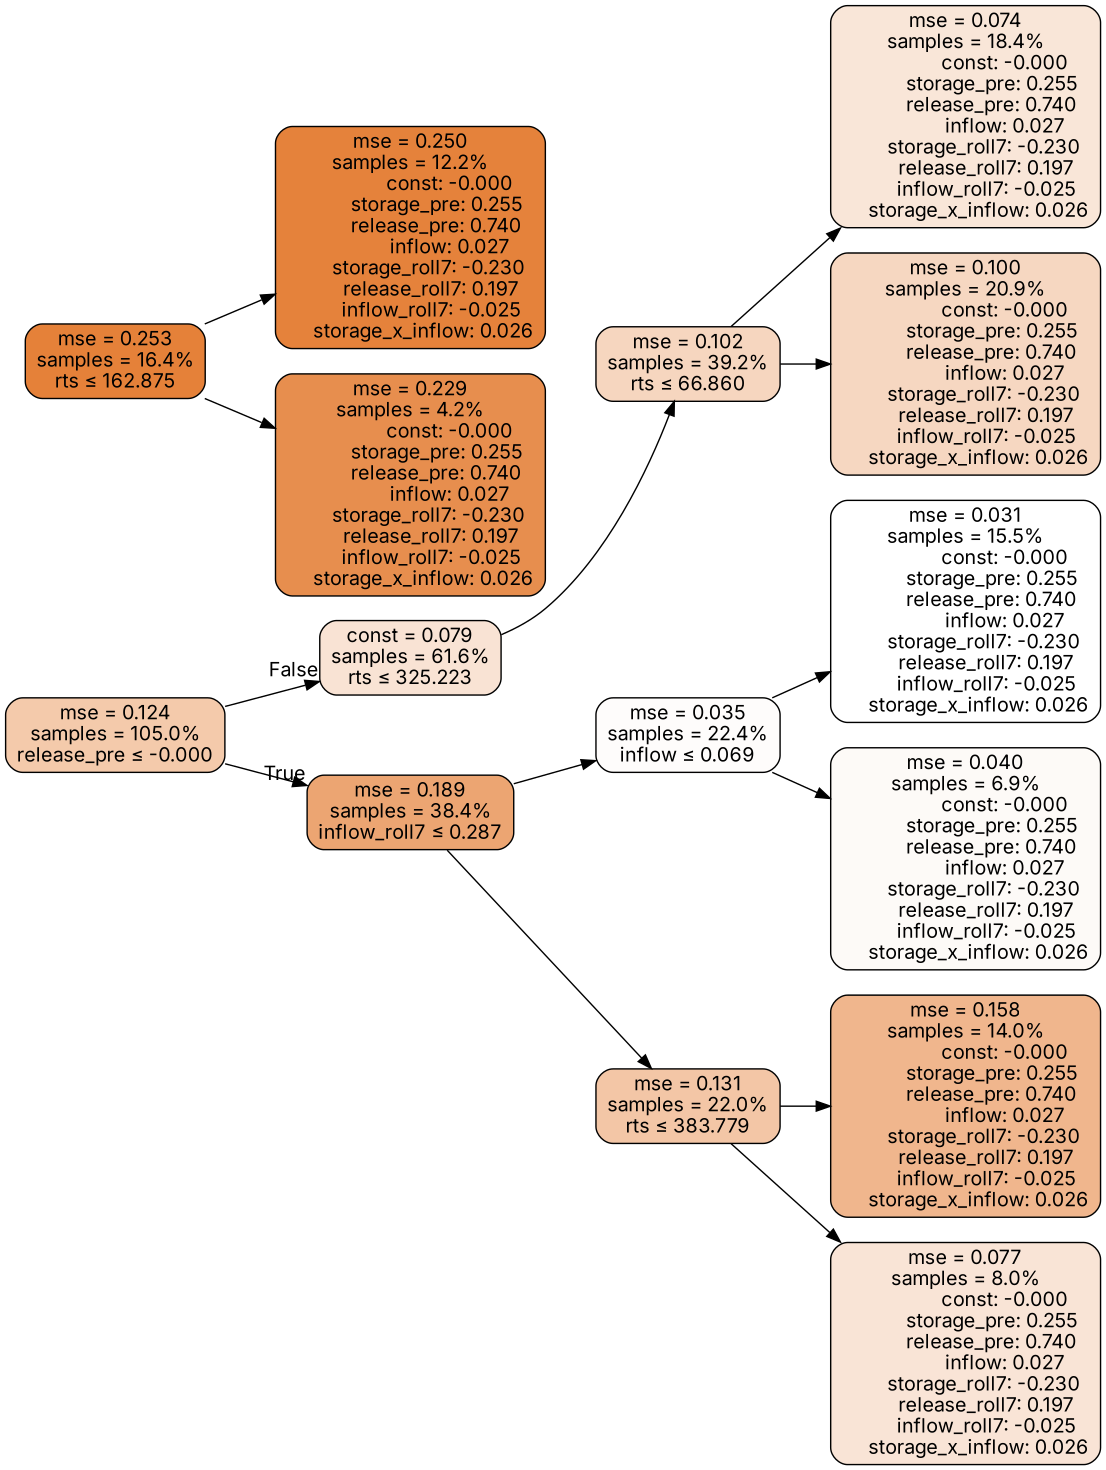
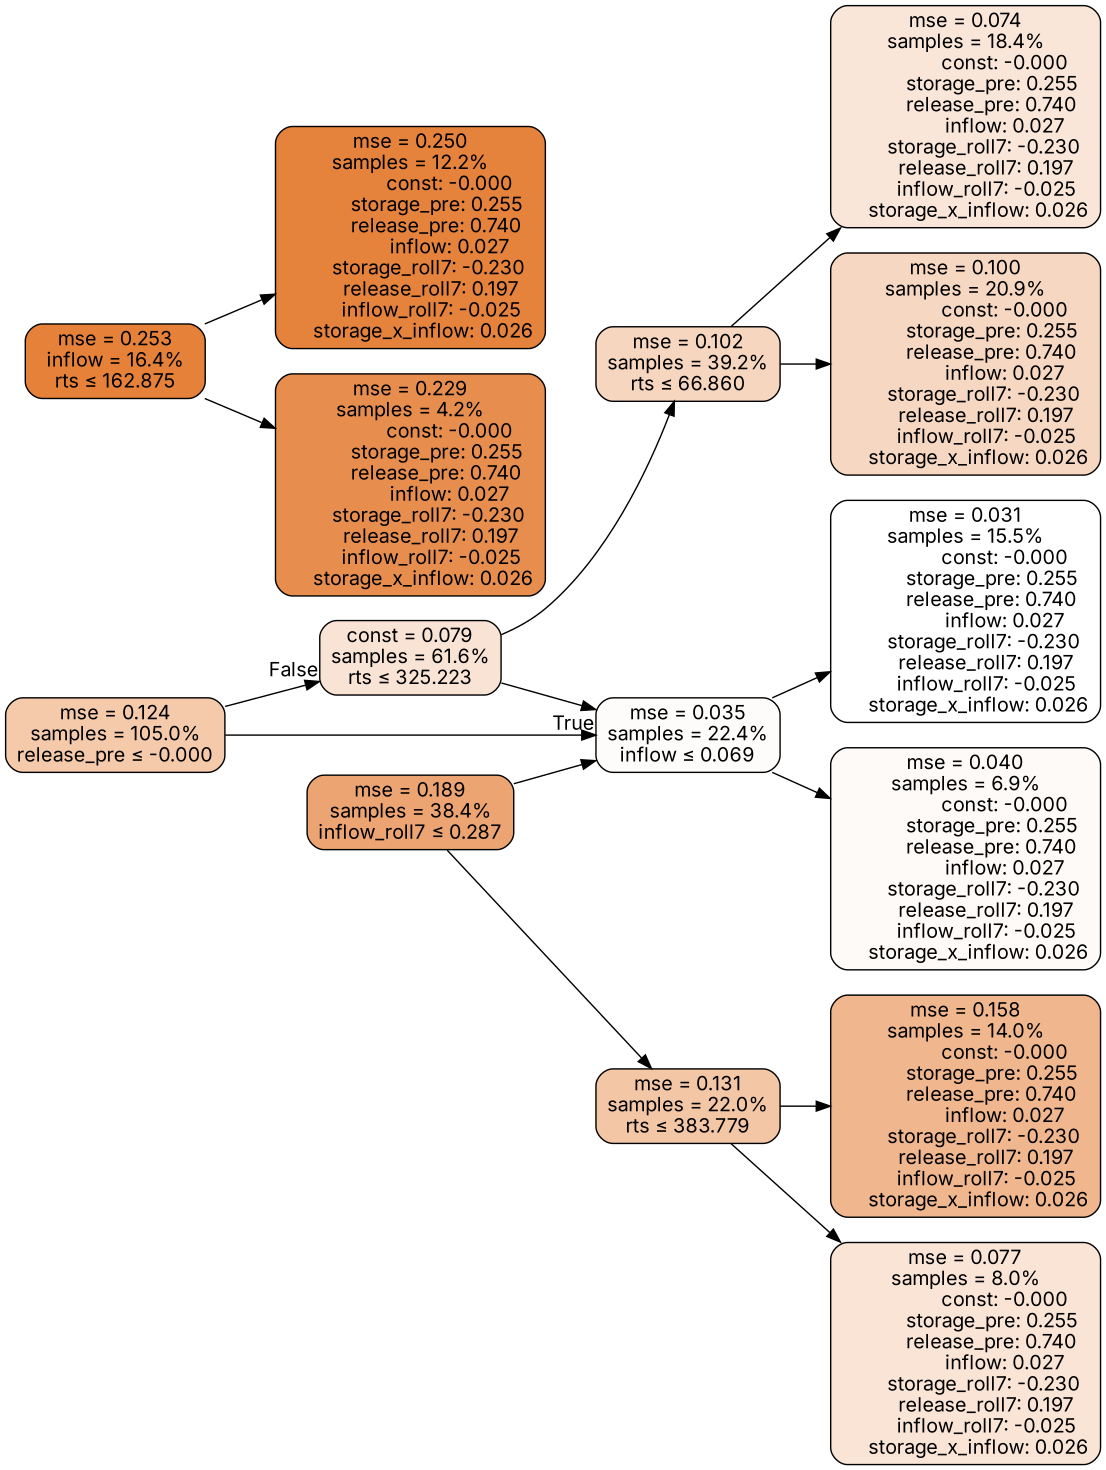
node "mse = 0.253 samples = 16.4% rts ≤ 162.875": label "mse = 0.253 samples = 16.4% rts ≤ 162.875" -> "mse = 0.253 inflow = 16.4% rts ≤ 162.875"
edge "const = 0.079 samples = 61.6% rts ≤ 325.223" -> "mse = 0.035 samples = 22.4% inflow ≤ 0.069": added
edge "mse = 0.124 samples = 105.0% release_pre ≤ -0.000" -> "mse = 0.189 samples = 38.4% inflow_roll7 ≤ 0.287": now "mse = 0.124 samples = 105.0% release_pre ≤ -0.000" -> "mse = 0.035 samples = 22.4% inflow ≤ 0.069"
